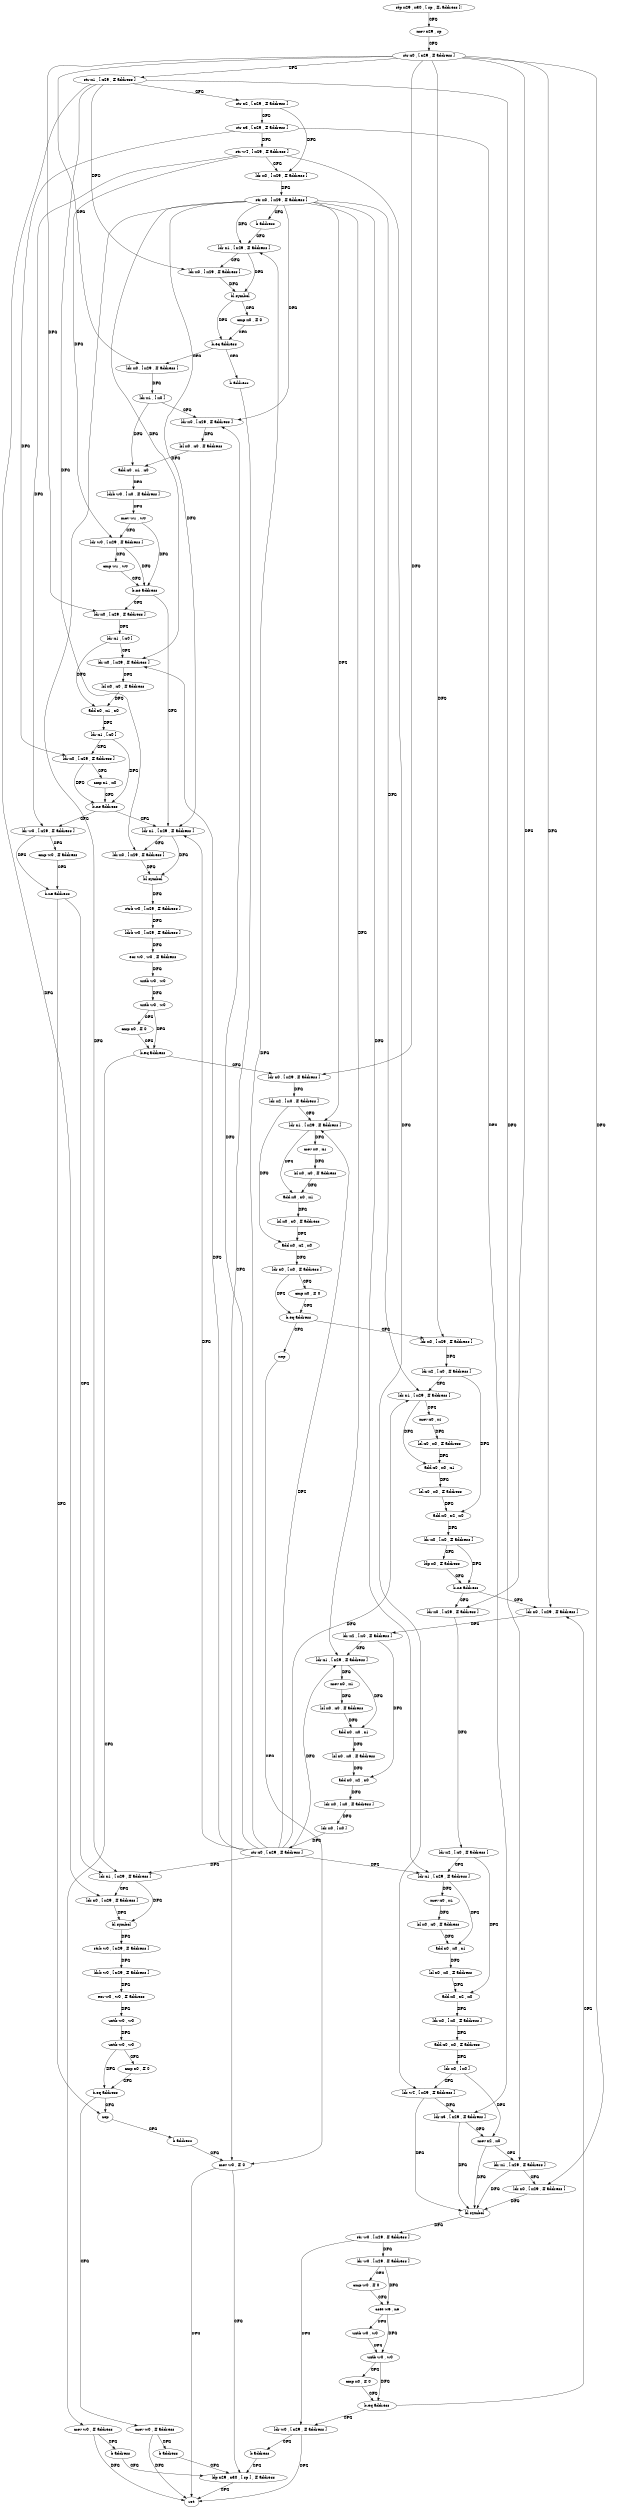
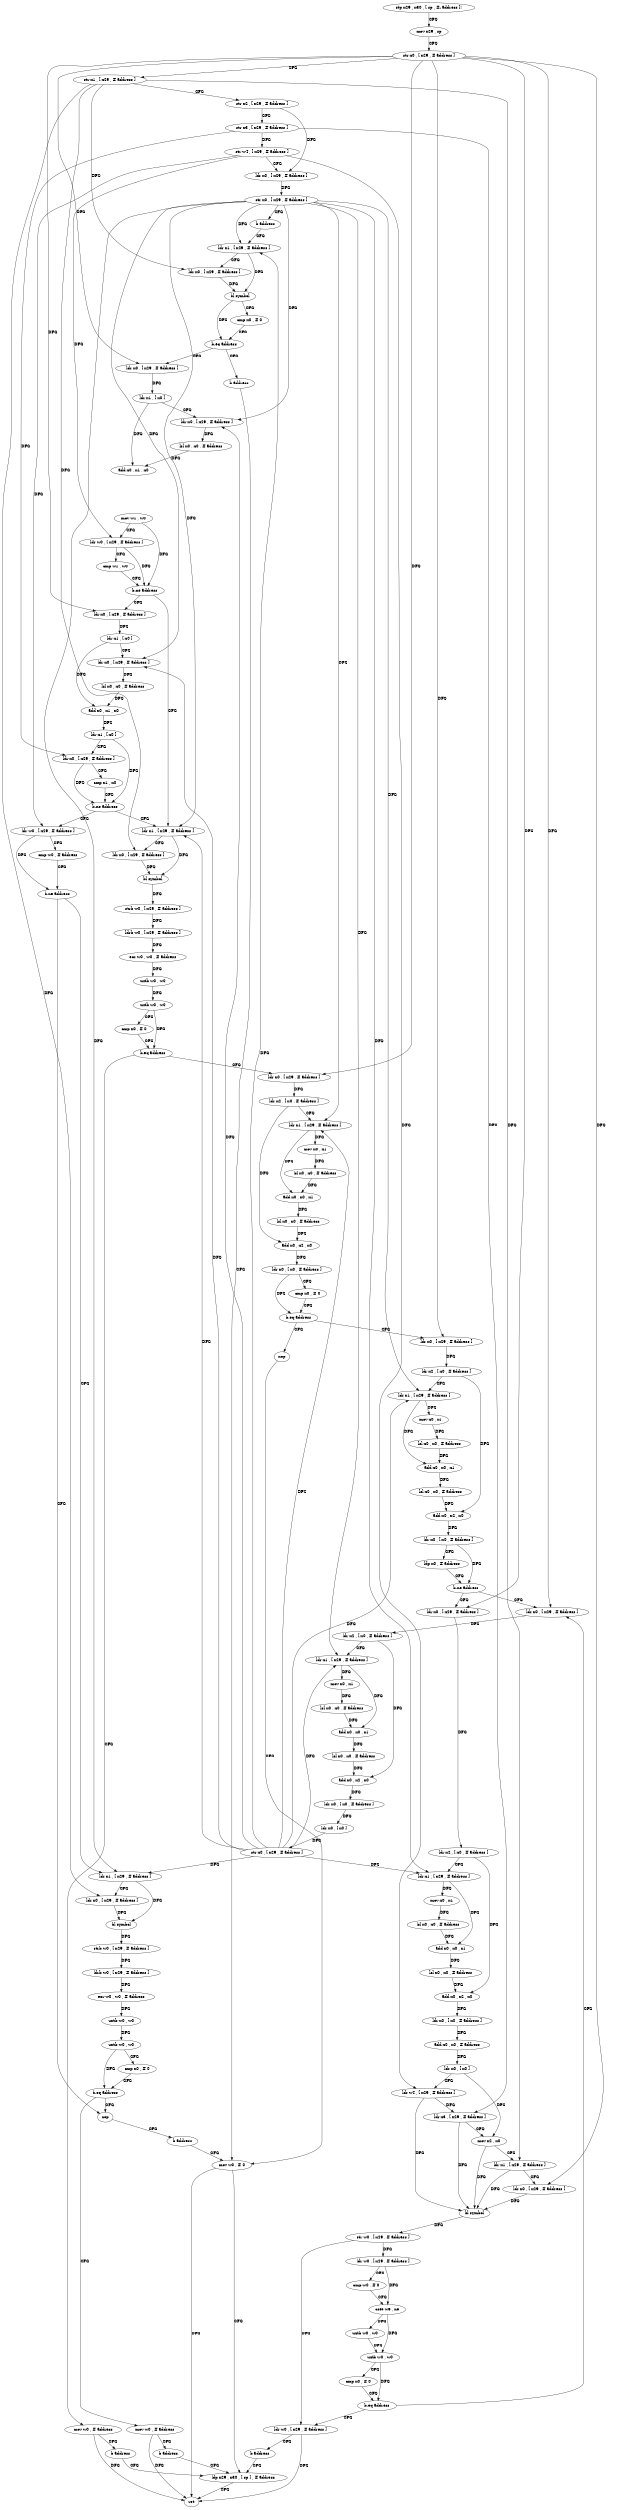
node "ldrb w0 , [ x0 , # address ]": removed
